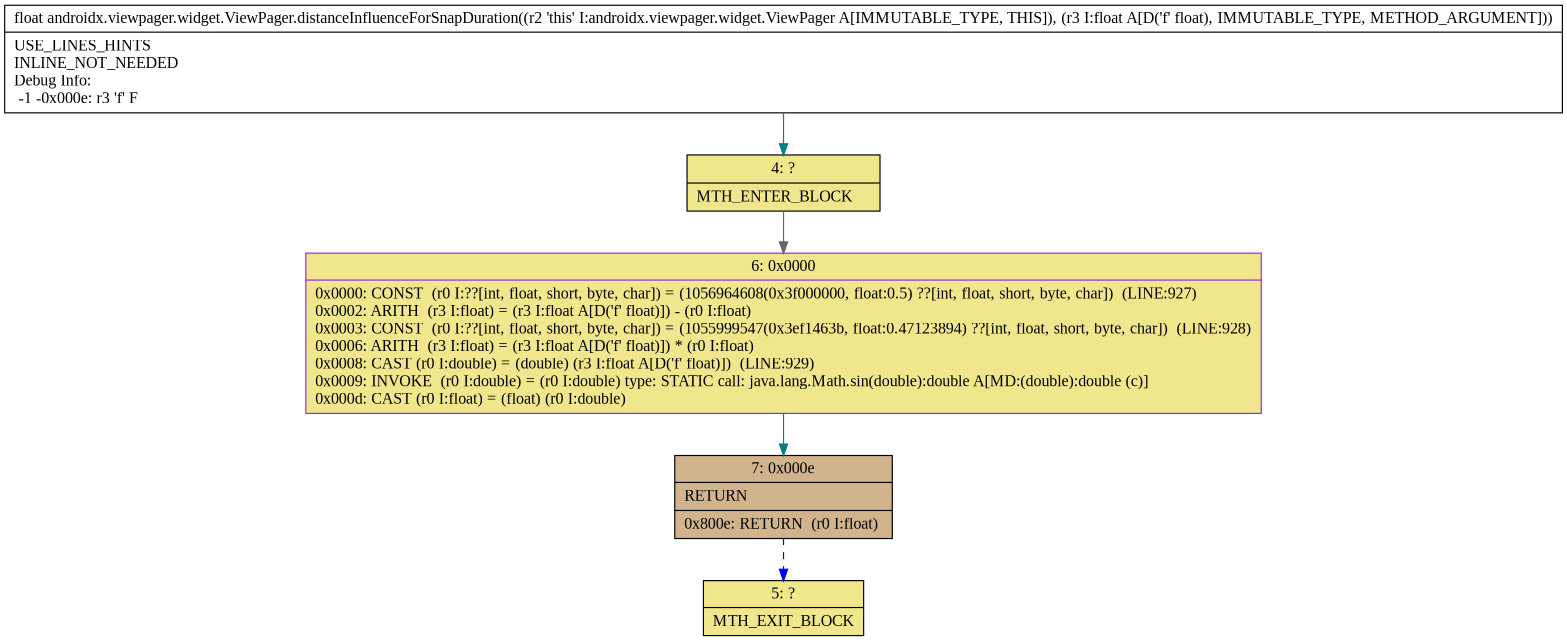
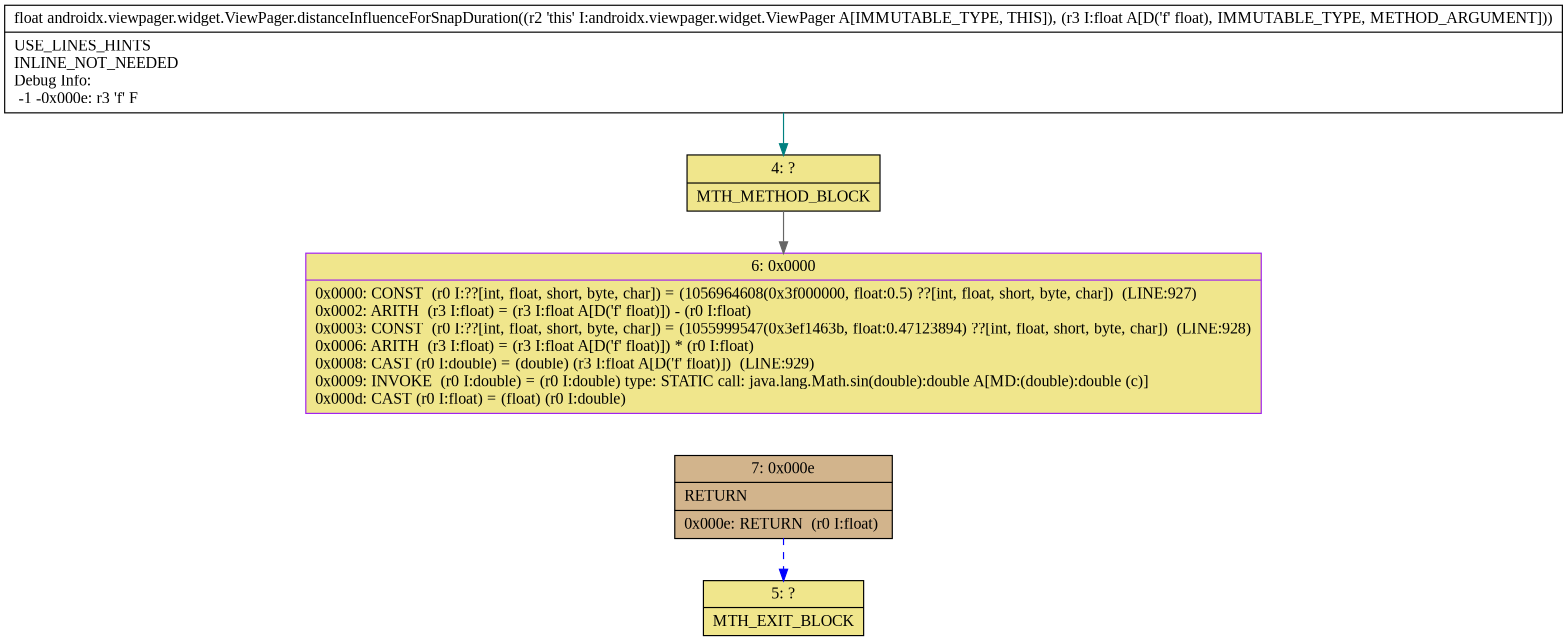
node "4: ?": text "MTH_ENTER_BLOCK" -> "MTH_METHOD_BLOCK"
edge "6: 0x0000" -> "7: 0x000e": removed
node "7: 0x000e": text "0x800e: RETURN  (r0 I:float)" -> "0x000e: RETURN  (r0 I:float)"
